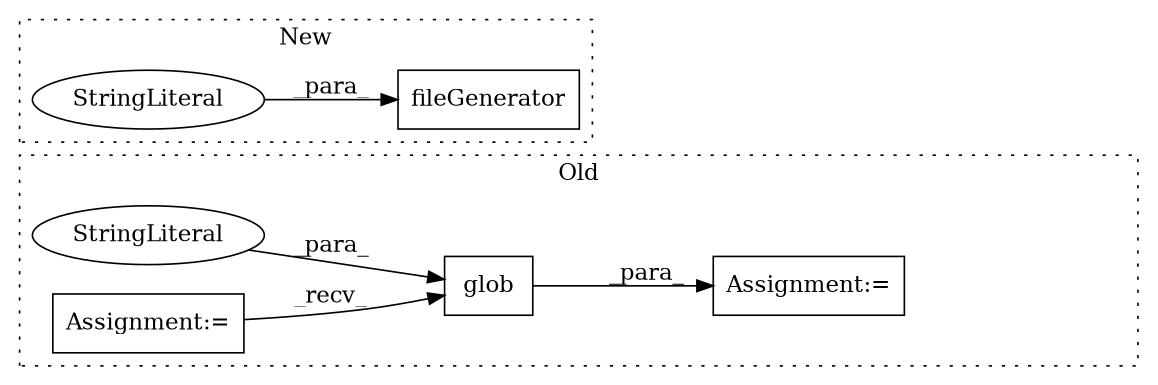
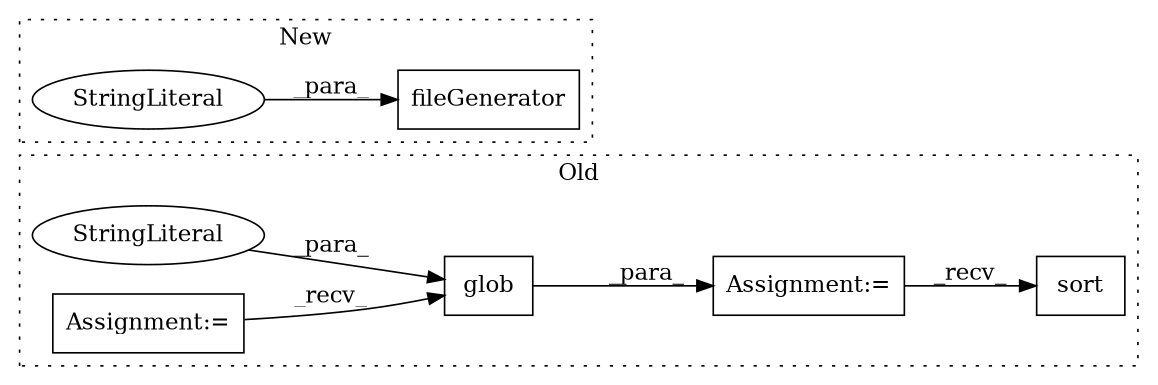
node "sort": added
